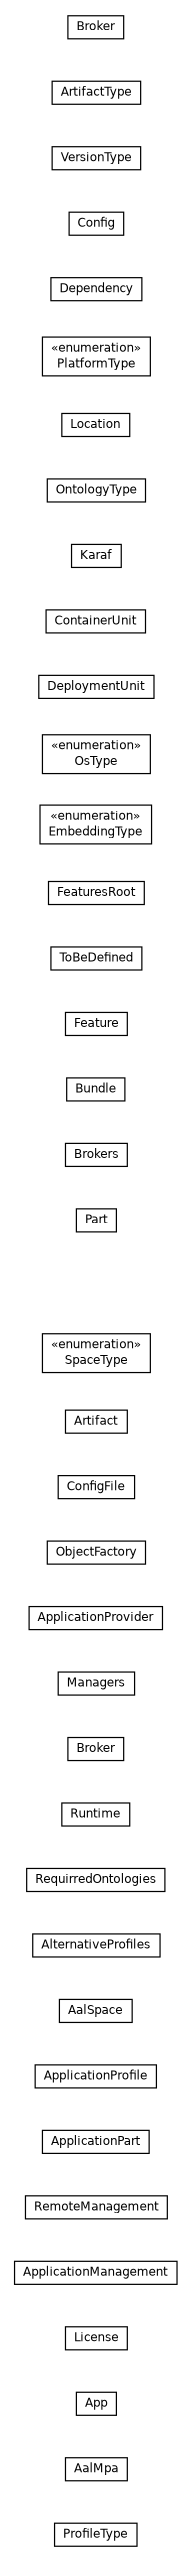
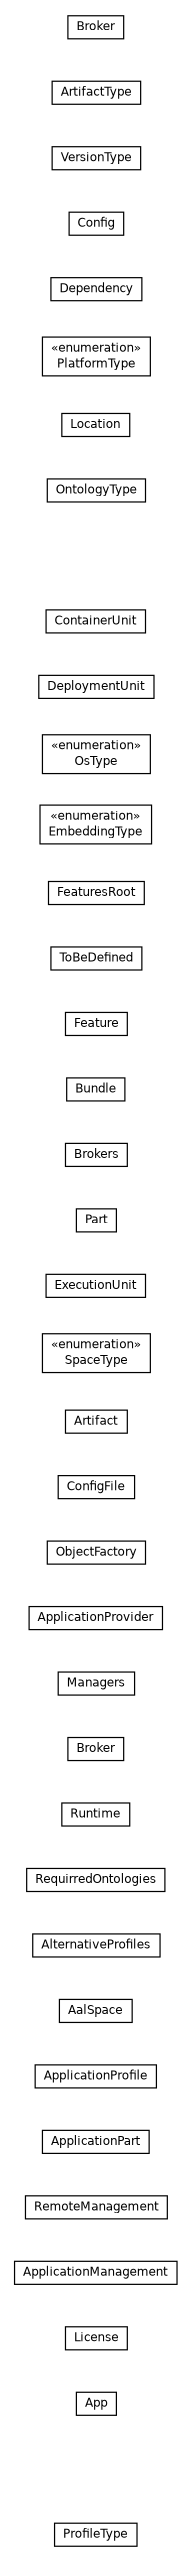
node "Karaf": removed
node "ExecutionUnit": added
node "AalMpa": removed
